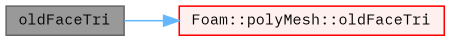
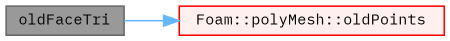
node "Foam::polyMesh::oldFaceTri": label "Foam::polyMesh::oldFaceTri" -> "Foam::polyMesh::oldPoints"
